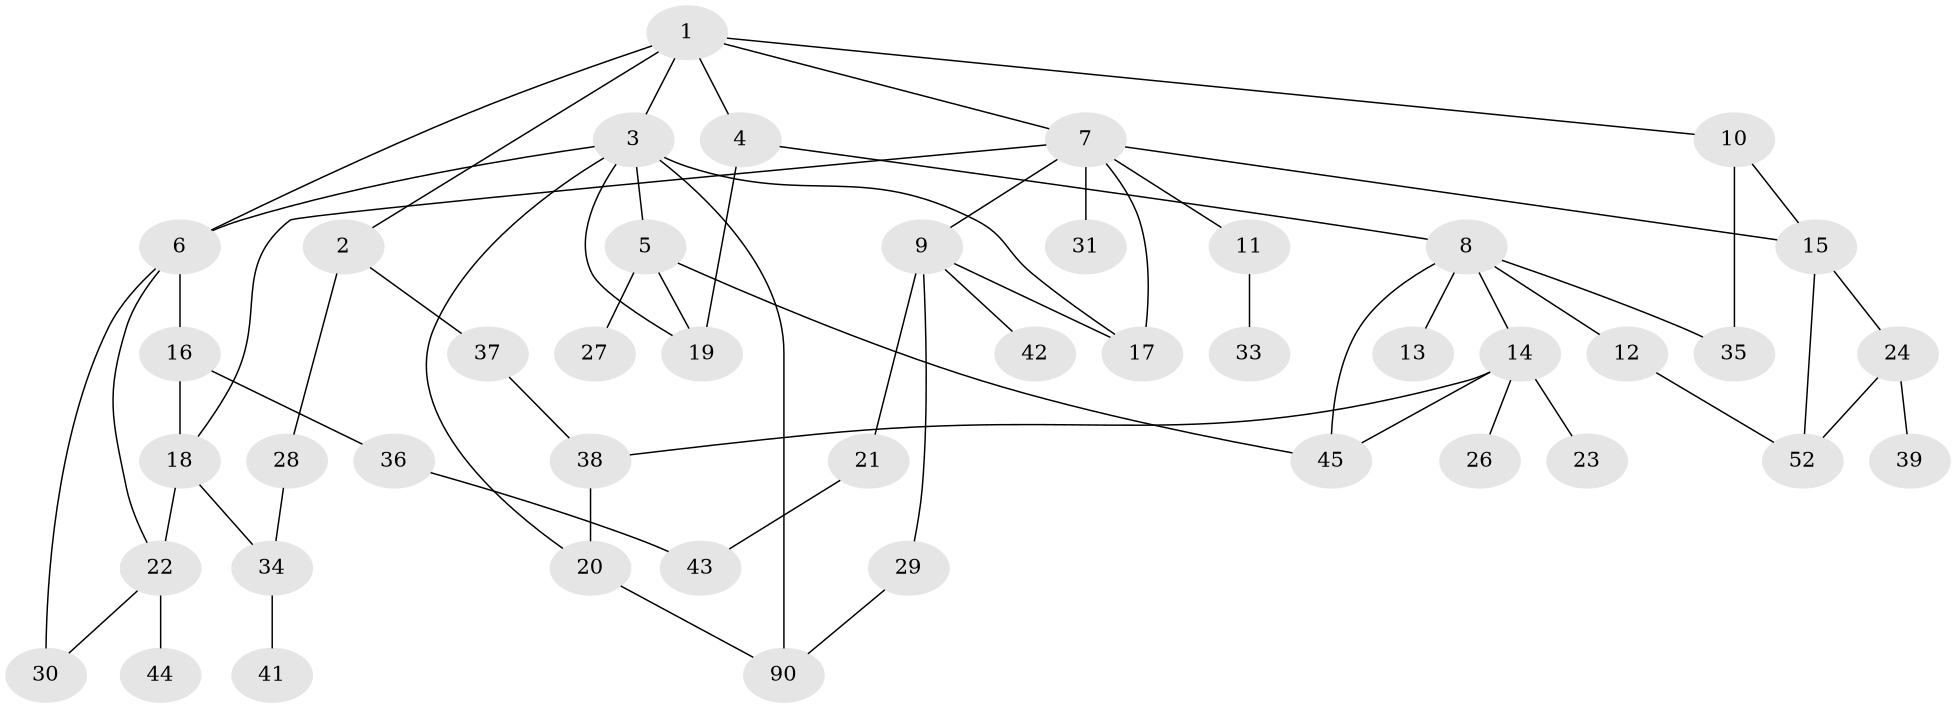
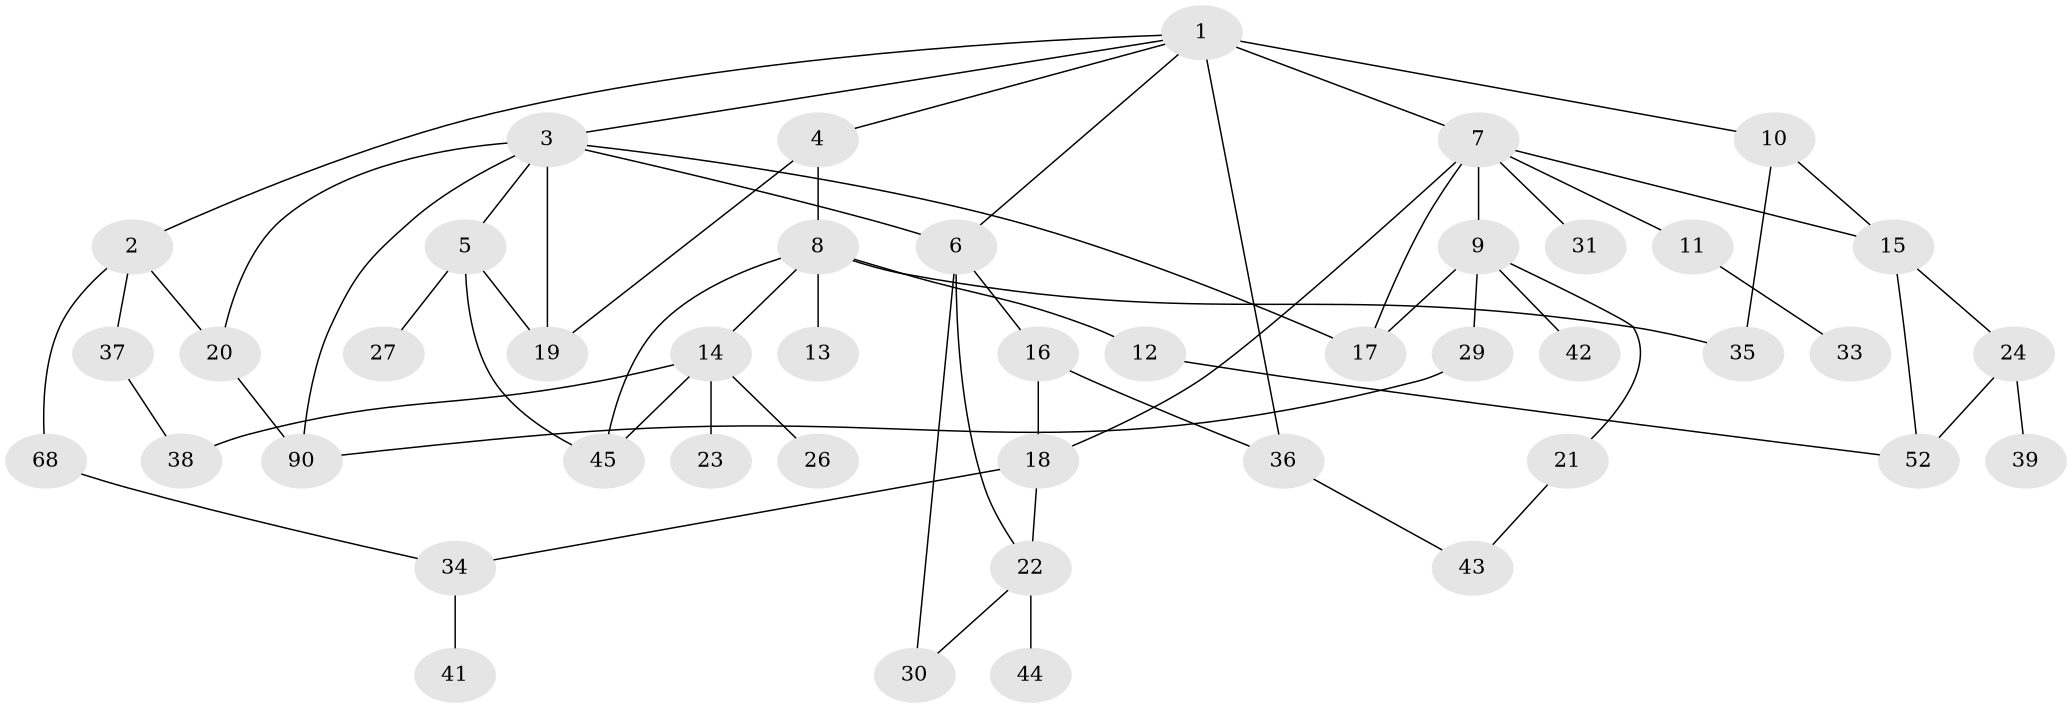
edge "1" -- "36": added
node "28": label "28" -> "68"
edge "38" -- "20": now "2" -- "20"
